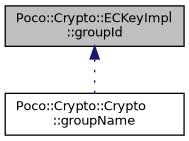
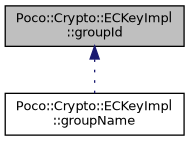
node "Poco::Crypto::Crypto ::groupName": label "Poco::Crypto::Crypto ::groupName" -> "Poco::Crypto::ECKeyImpl ::groupName"
